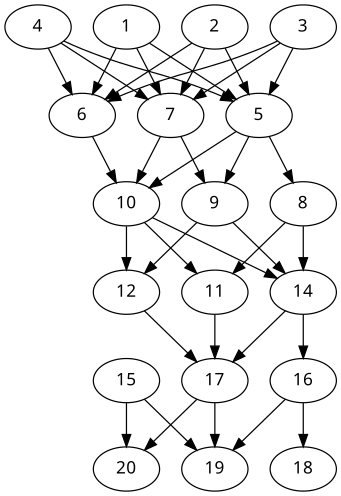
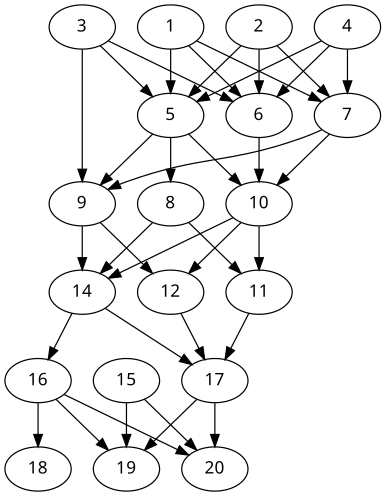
edge "3" -> "7": now "3" -> "9"
edge "16" -> "20": added
